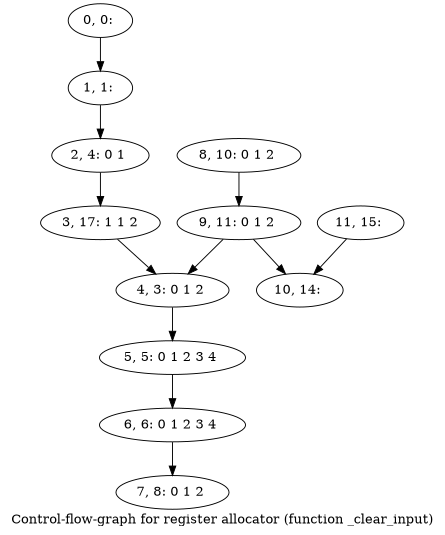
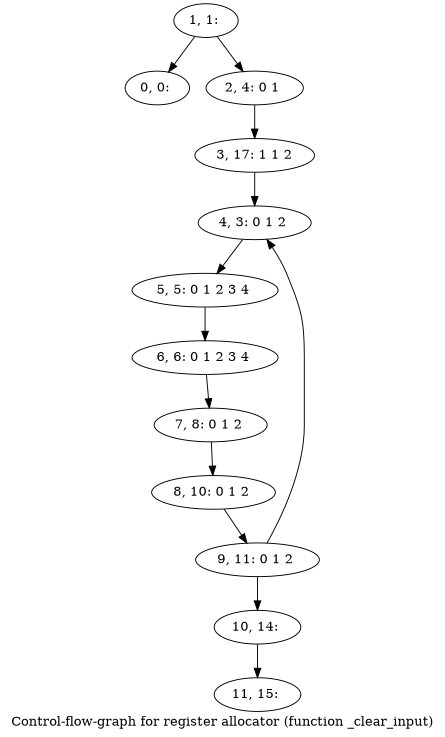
edge "0, 0:" -> "1, 1:": reversed
edge "11, 15:" -> "10, 14:": reversed
edge "7, 8: 0 1 2" -> "8, 10: 0 1 2": added
